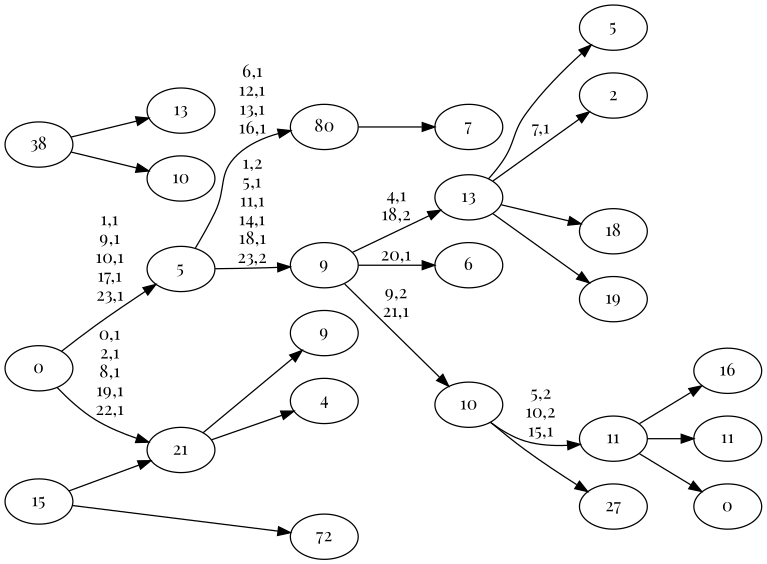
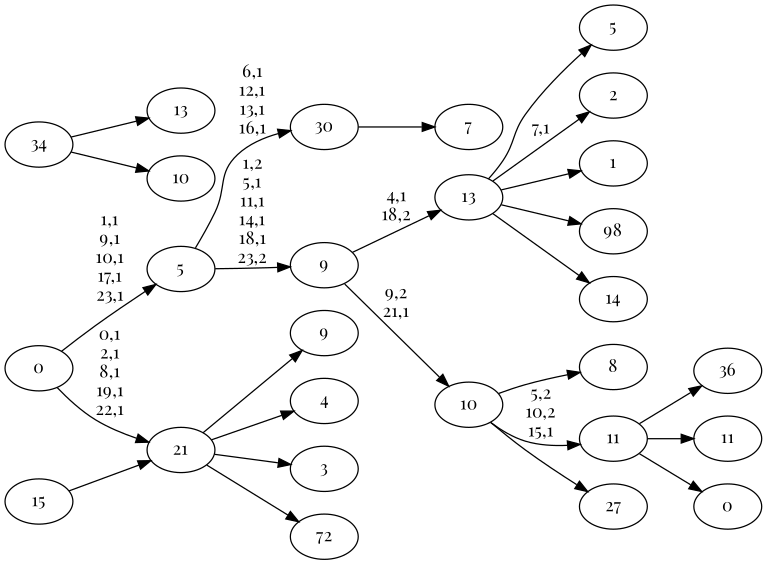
node "80": label "80" -> "30"
node "38": label "38" -> "34"
node "1": added
node "18": label "18" -> "98"
node "6": removed
node "19": label "19" -> "14"
node "8": added
node "16": label "16" -> "36"
node "3": added
edge "15" -> "72": now "21" -> "72"
